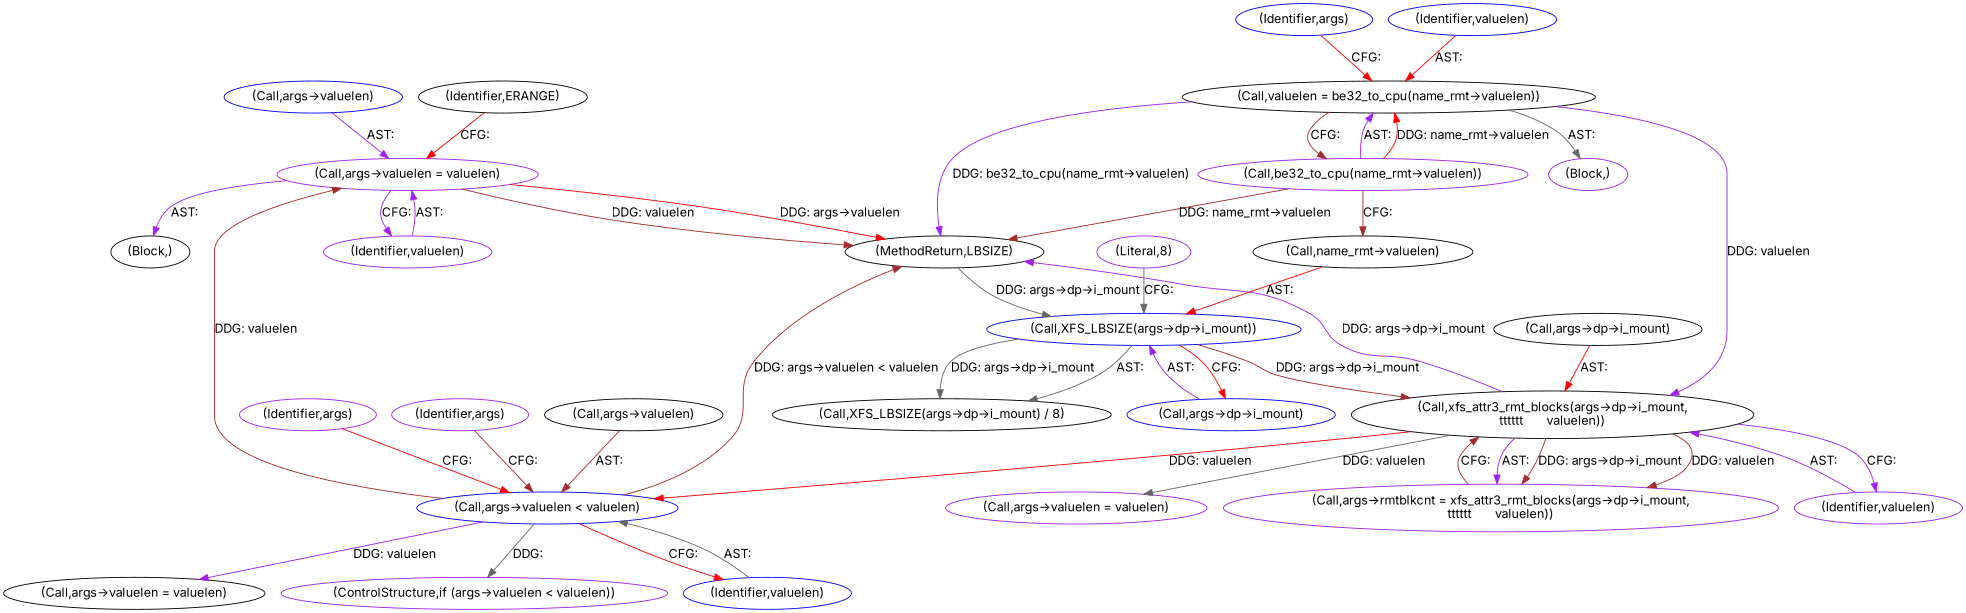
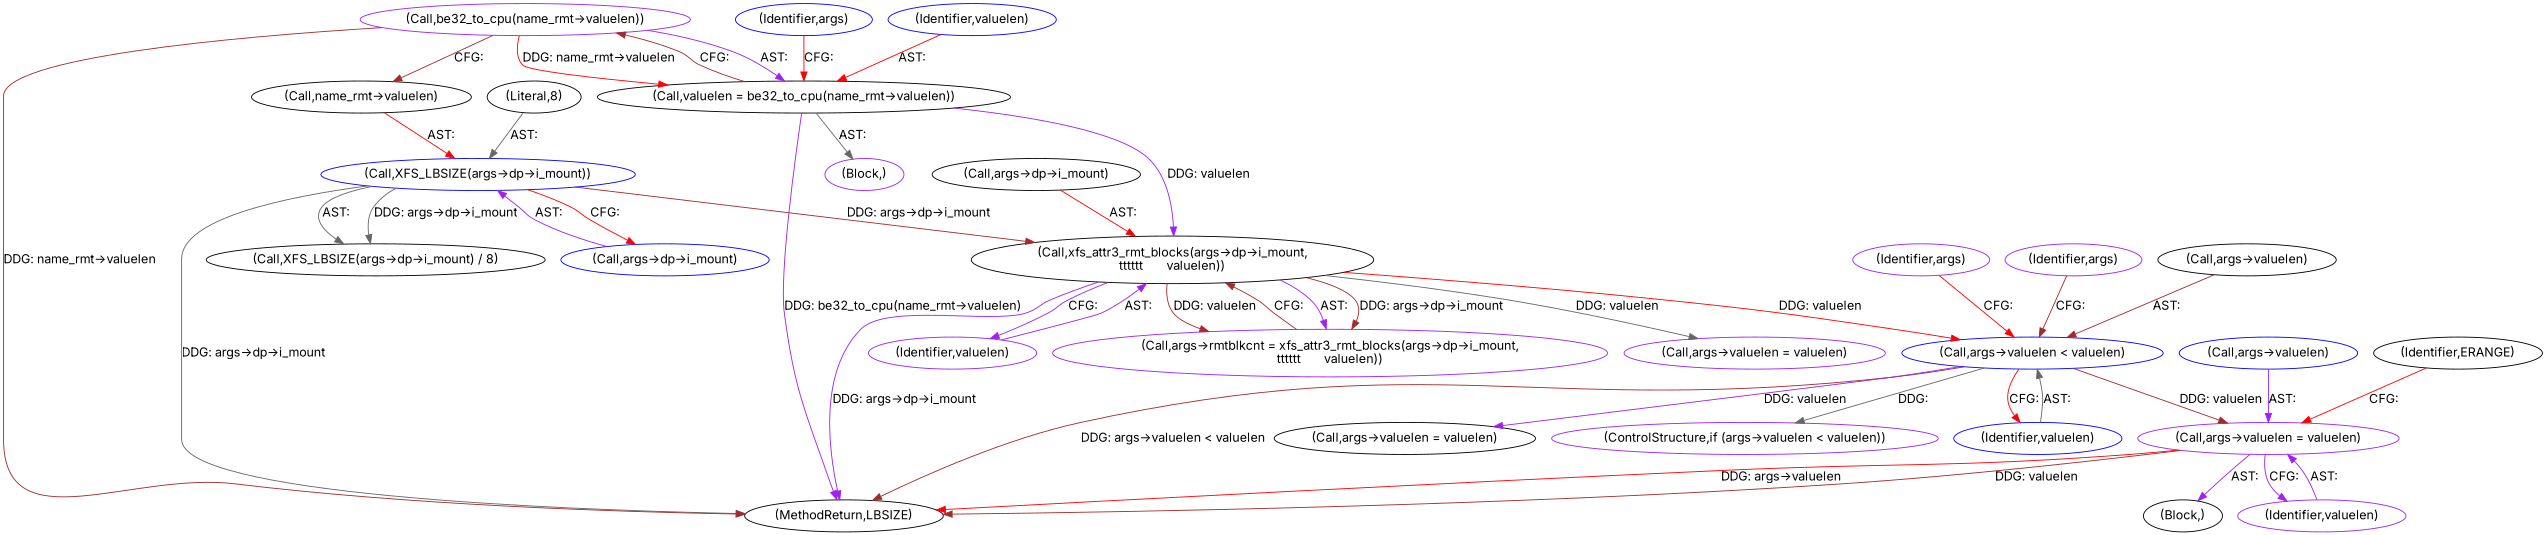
node "(Literal,8)": color purple -> black
edge "(Literal,8)" -> "(Call,XFS_LBSIZE(args->dp->i_mount))": label "CFG: " -> "AST: "
edge "(MethodReturn,LBSIZE)" -> "(Call,XFS_LBSIZE(args->dp->i_mount))": reversed
